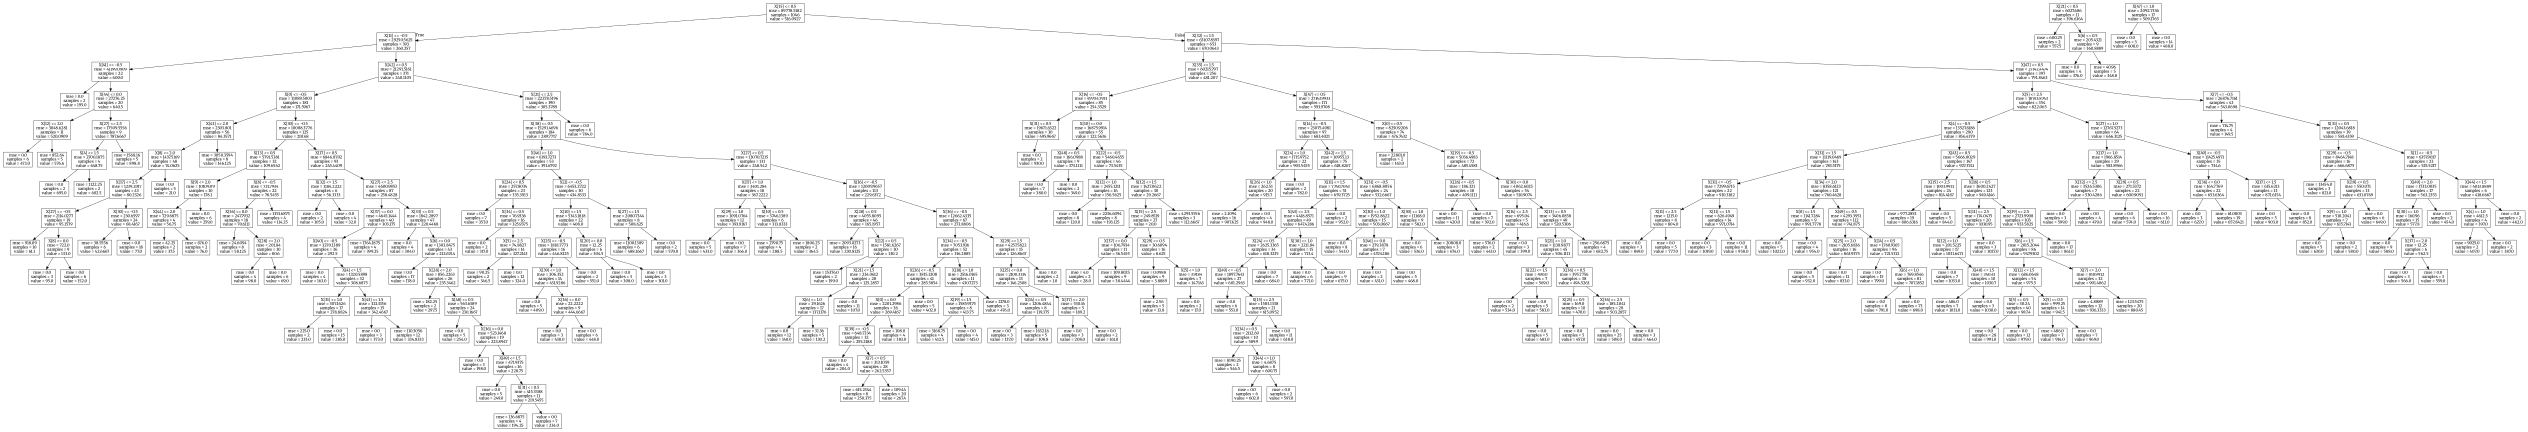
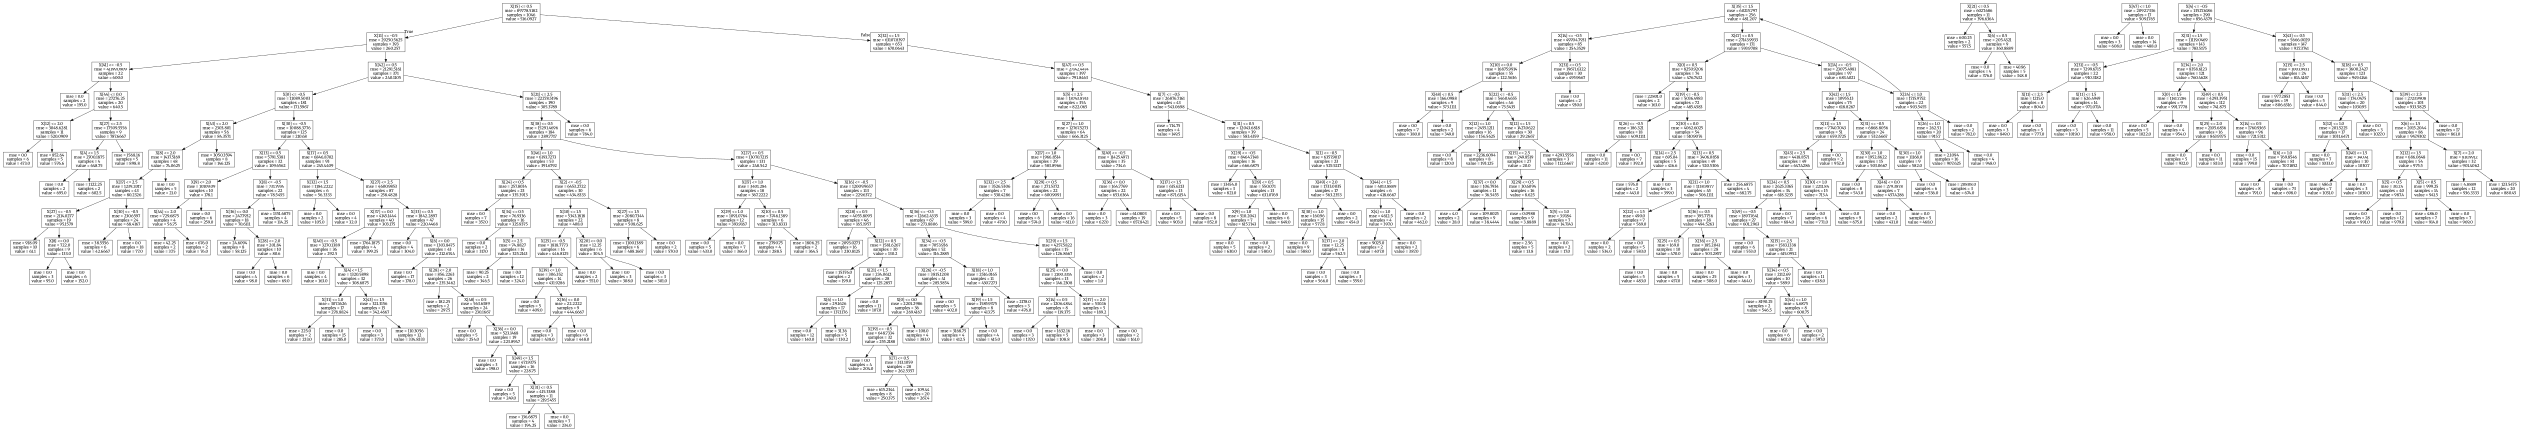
edge "X[32] <= 1.5 mse = 63107.8397 samples = 653 value = 670.0643" -> "X[35] <= 1.5 mse = 60215.797 samples = 256 value = 481.207": now "X[24] <= 1.0 mse = 1715.9752 samples = 22 value = 903.5455" -> "X[35] <= 1.5 mse = 60215.797 samples = 256 value = 481.207"
edge "X[5] <= 2.5 mse = 18743.8743 samples = 354 value = 822.065" -> "X[4] <= -0.5 mse = 13527.6186 samples = 290 value = 856.4379": removed
node "X[37] <= 0.0 mse = 4645.1444 samples = 40 value = 303.175": label "X[37] <= 0.0 mse = 4645.1444 samples = 40 value = 303.175" -> "X[37] <= 0.0 mse = 4145.1444 samples = 40 value = 303.175"
node "X[5] <= 2.5 mse = 74.8827 samples = 14 value = 327.2143": label "X[5] <= 2.5 mse = 74.8827 samples = 14 value = 327.2143" -> "X[5] <= 2.5 mse = 74.8827 samples = 14 value = 325.2143"
node "value = 0.0 samples = 7 value = 234.0": label "value = 0.0 samples = 7 value = 234.0" -> "mse = 0.0 samples = 7 value = 234.0"
